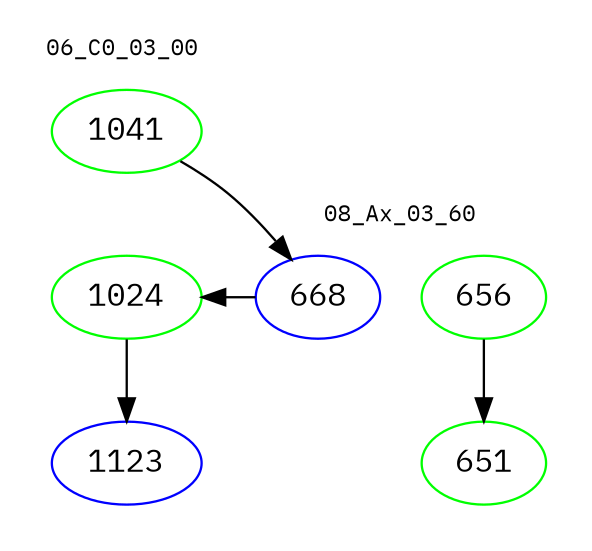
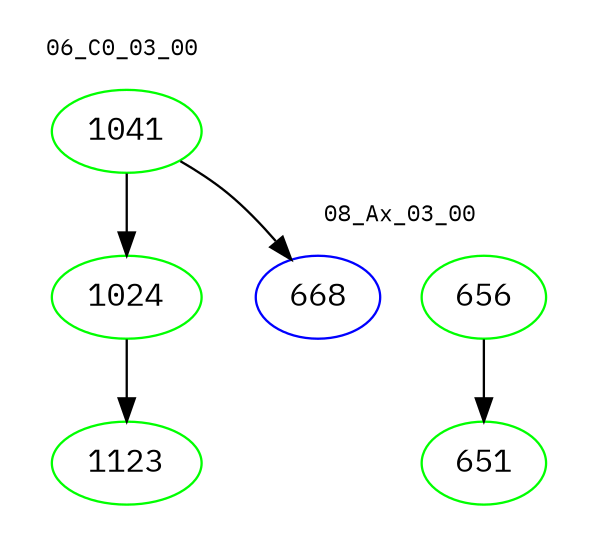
cluster "08_Ax_03_60": label "08_Ax_03_60" -> "08_Ax_03_00"
edge "668" -> "1024": now "1041" -> "1024"
node "1123": color blue -> green
